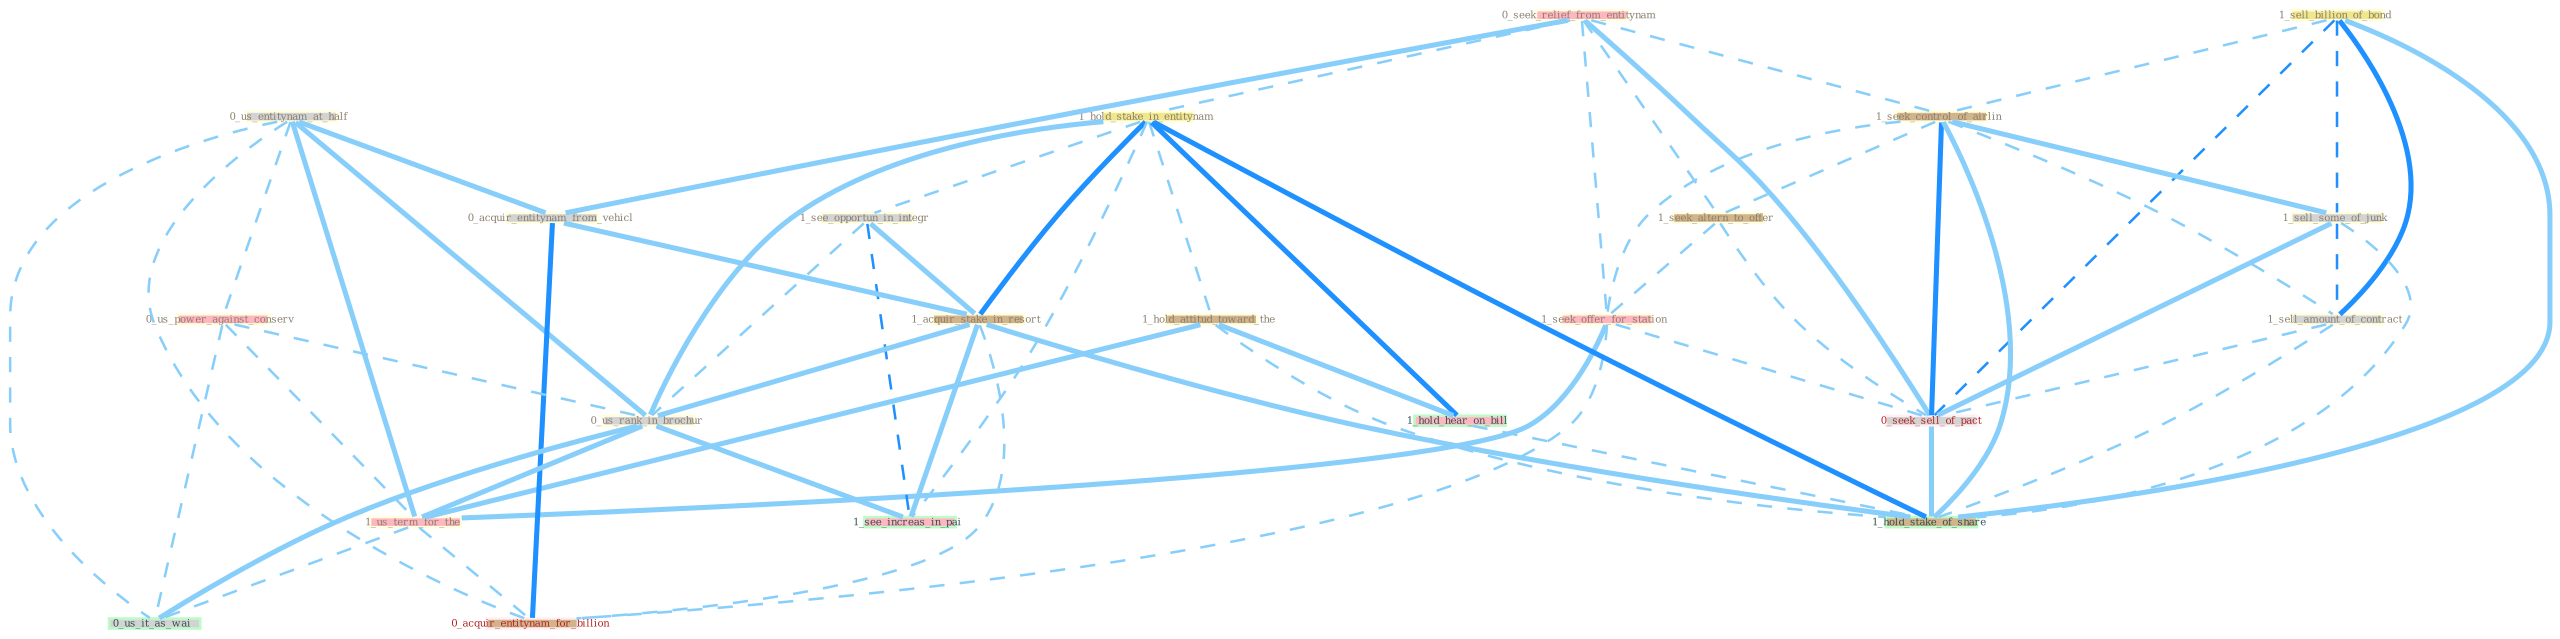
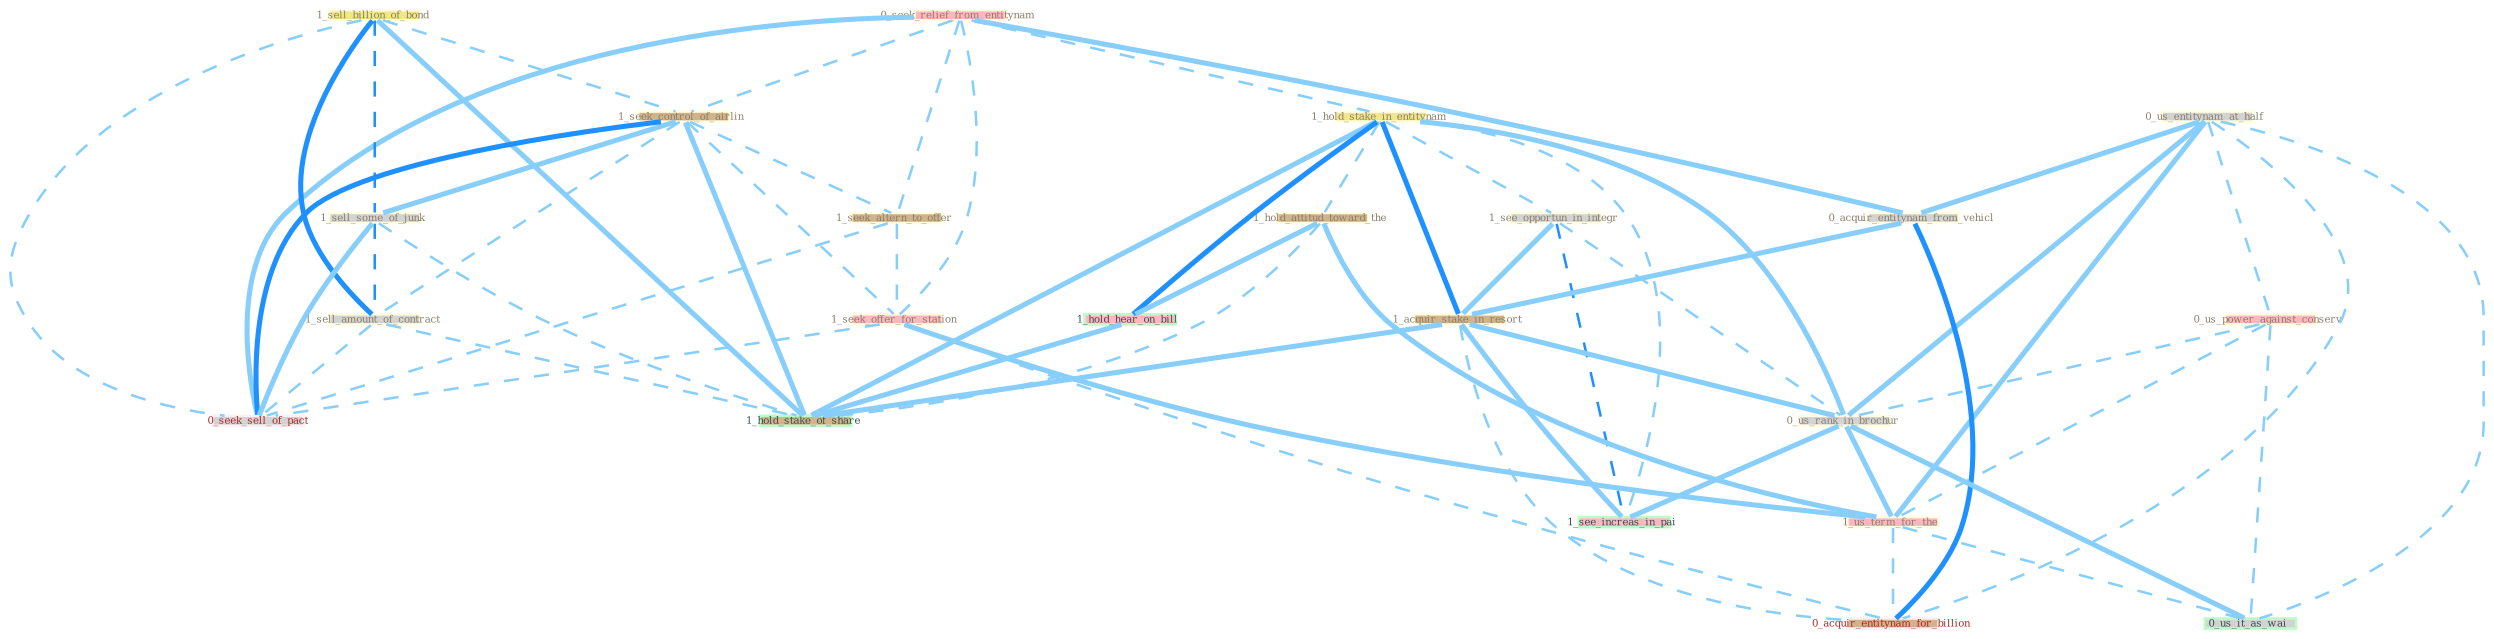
edge "1_sell_billion_of_bond" -- "0_seek_sell_of_pact": color #1e90ff -> #87cefa
edge "1_hold_stake_in_entitynam" -- "1_hold_stake_of_share": color #1e90ff -> #87cefa
edge "1_hold_hear_on_bill" -- "1_hold_stake_of_share": style dashed -> bold
edge "0_seek_sell_of_pact" -- "1_hold_stake_of_share": removed
